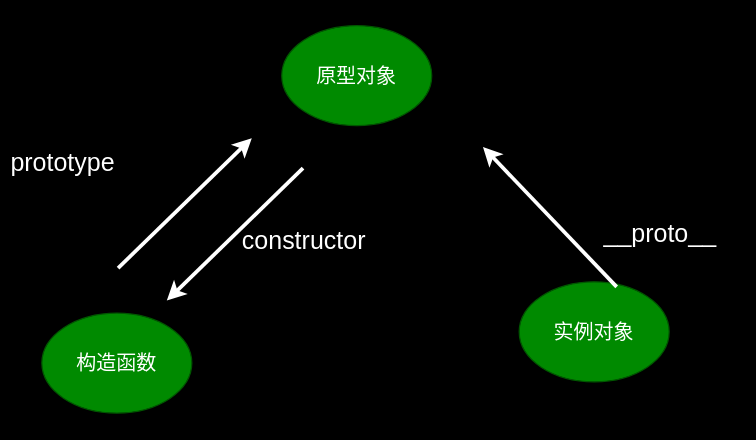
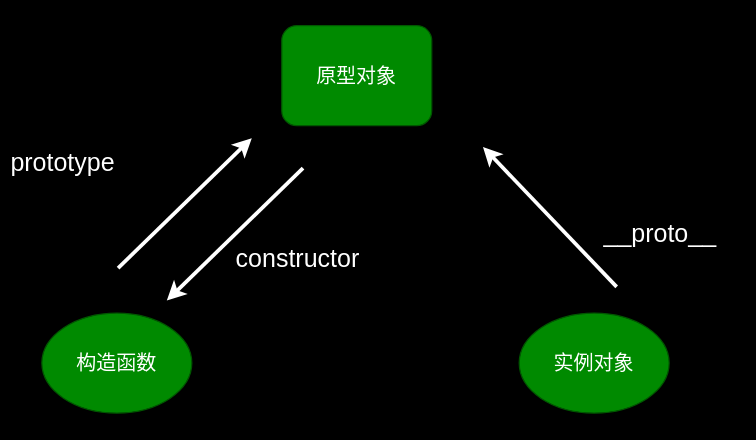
node "原型对象": shape ellipse -> rounded rectangle
node "constructor": moved (304, 239) -> (298, 258)
node "实例对象": moved (594, 332) -> (594, 363)
